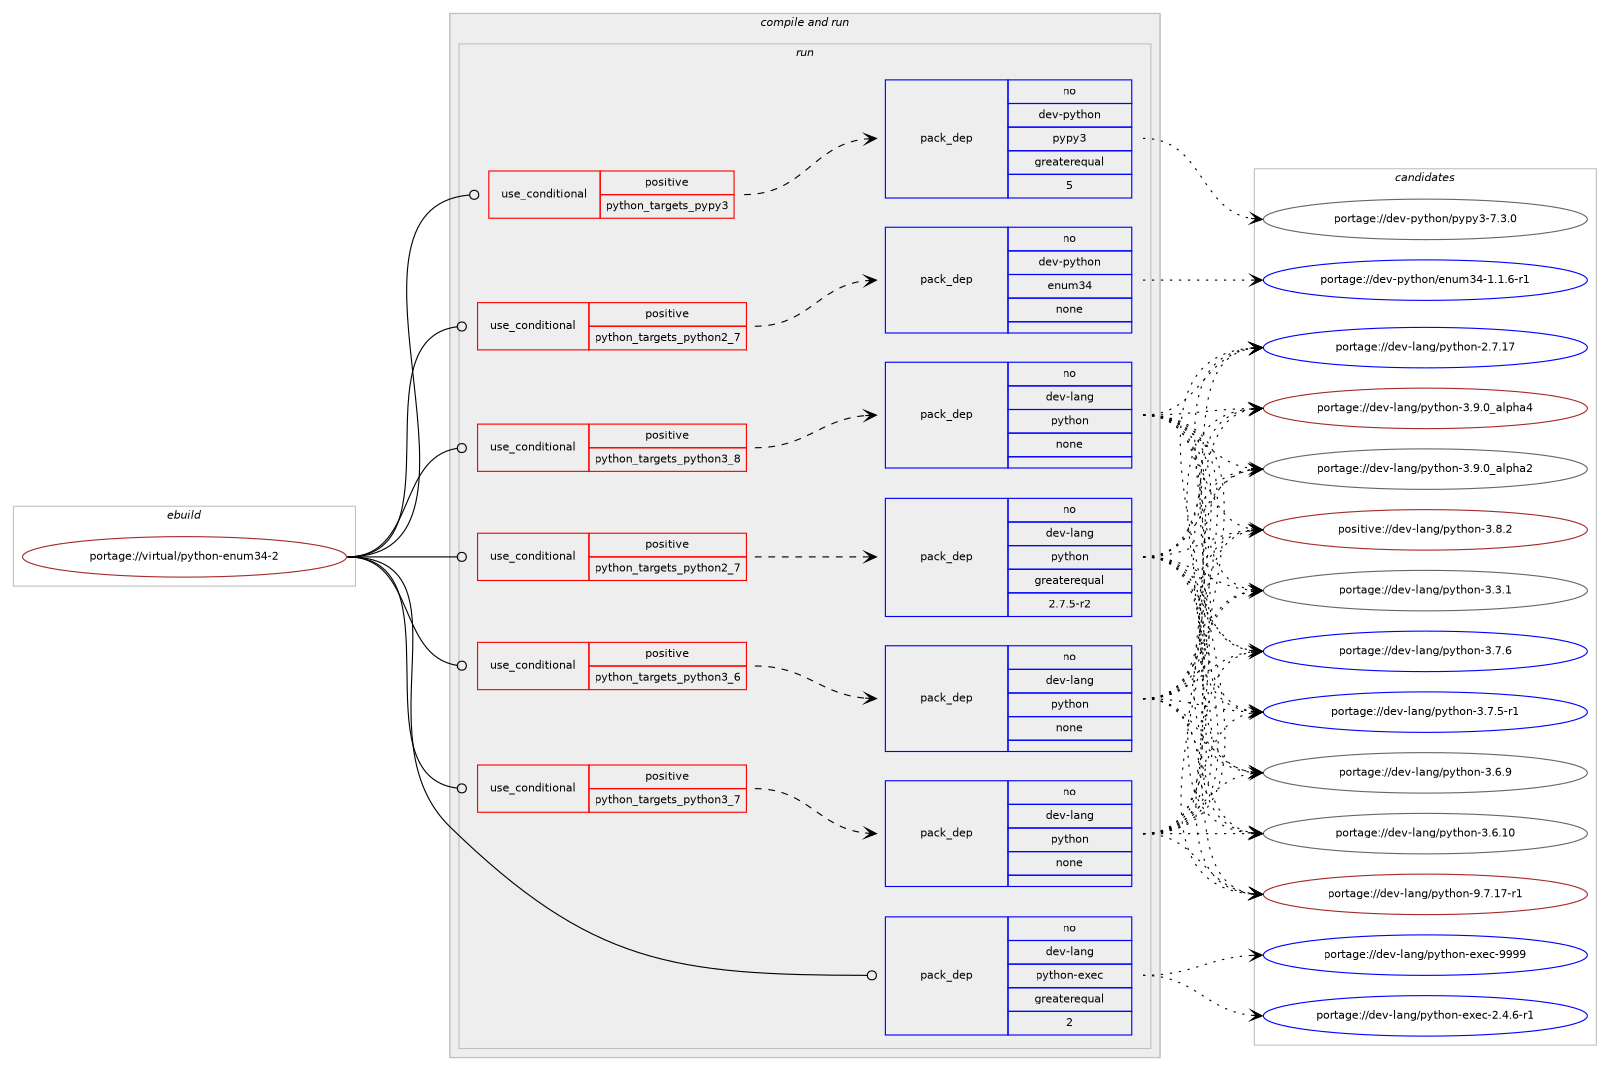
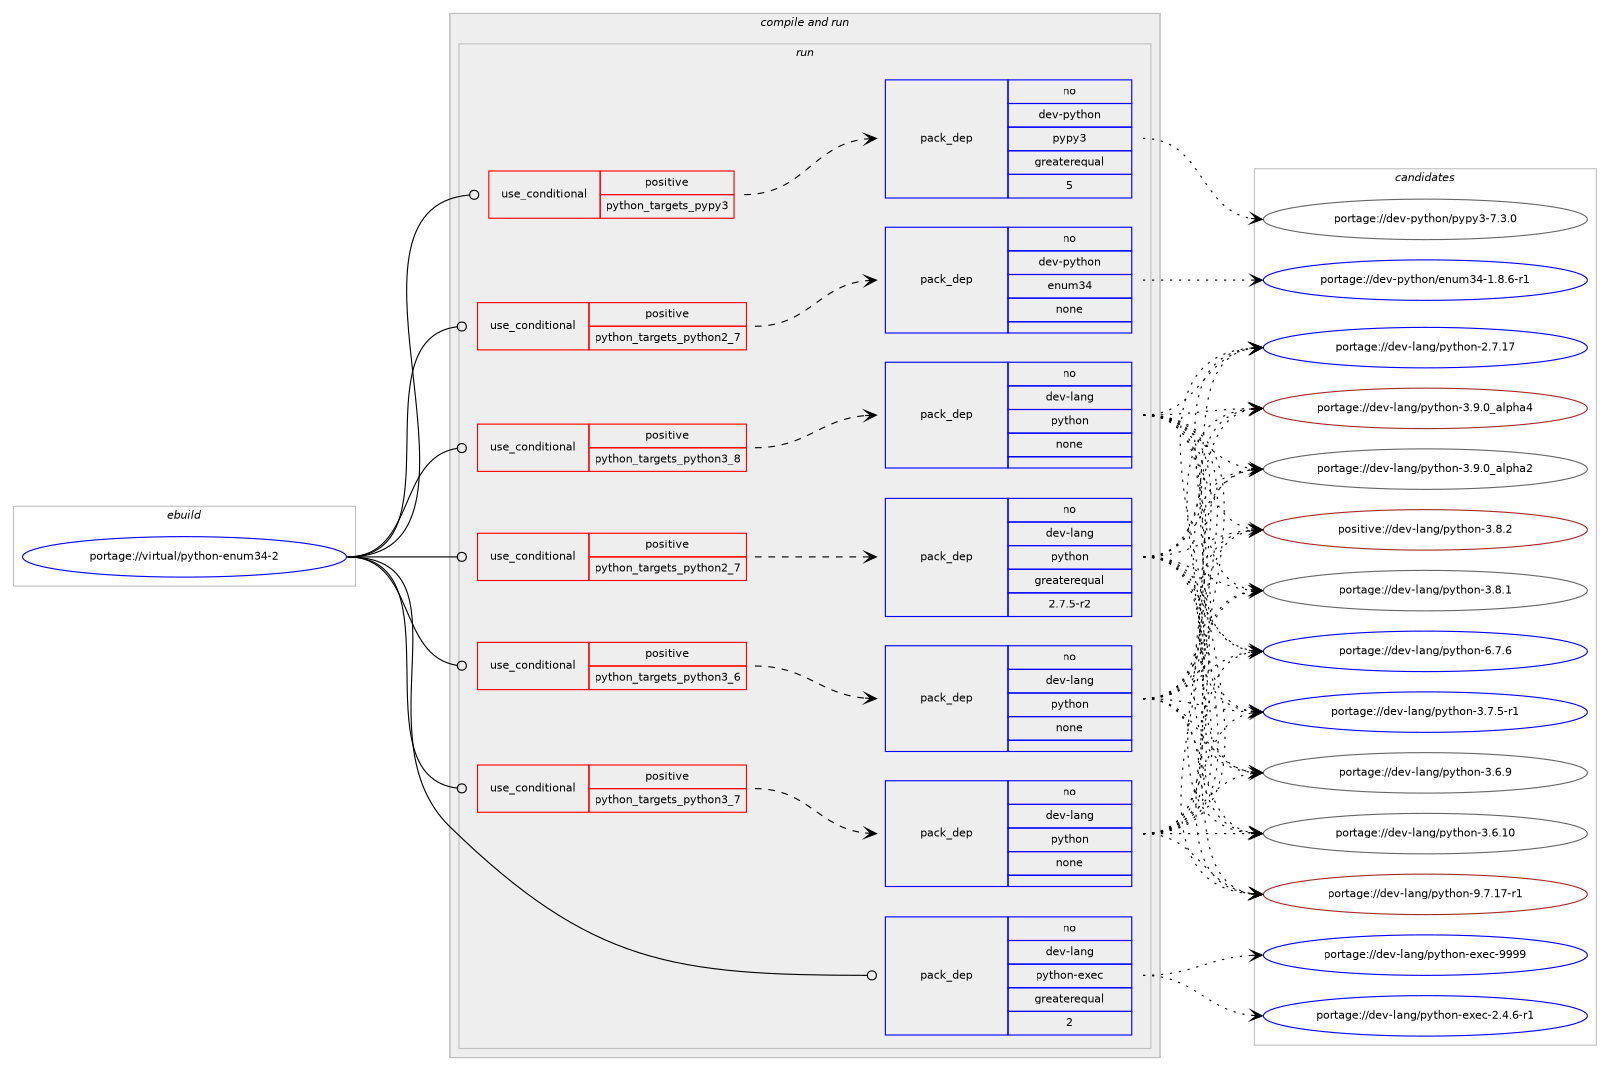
node "portage://dev-python/enum34-1.1.6-r1": label "portage://dev-python/enum34-1.1.6-r1" -> "portage://dev-python/enum34-1.8.6-r1"
node "portage://virtual/python-enum34-2": color brown -> blue
node "portage://dev-lang/python-3.3.1": label "portage://dev-lang/python-3.3.1" -> "portage://dev-lang/python-3.8.1"
node "portage://dev-lang/python-3.7.6": label "portage://dev-lang/python-3.7.6" -> "portage://dev-lang/python-6.7.6"
